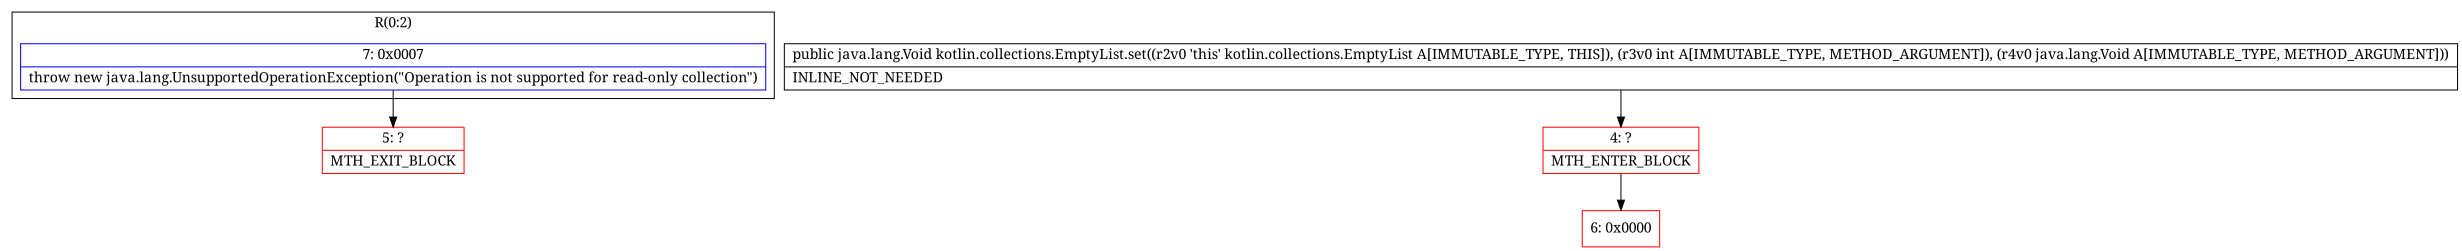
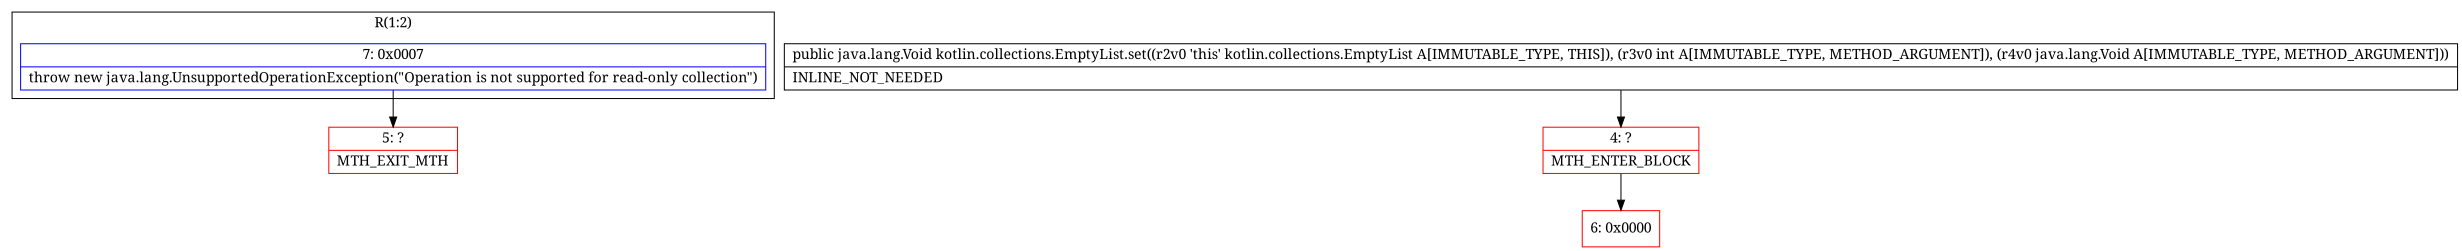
cluster "R(0:2)": label "R(0:2)" -> "R(1:2)"
node "5: ?": text "MTH_EXIT_BLOCK" -> "MTH_EXIT_MTH"
